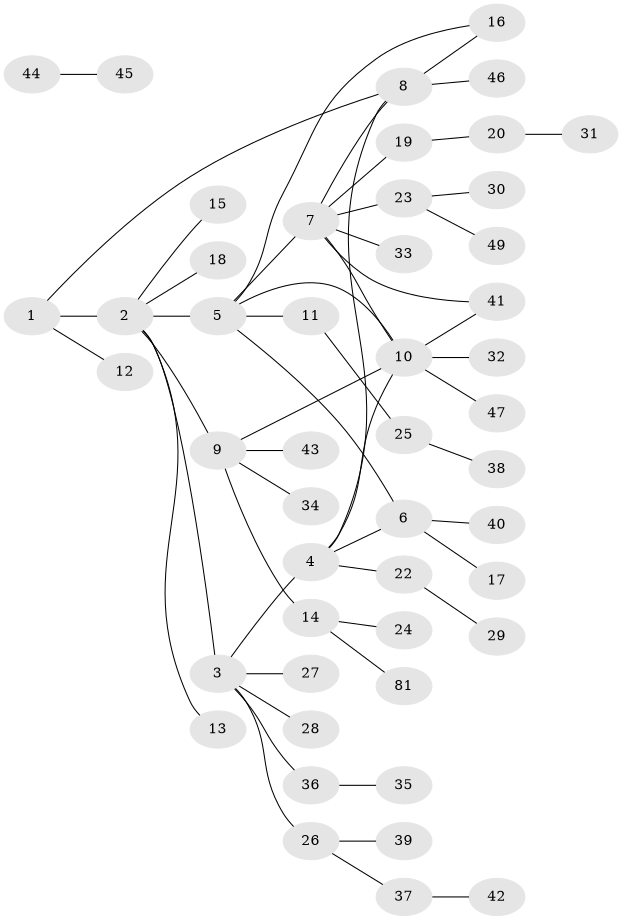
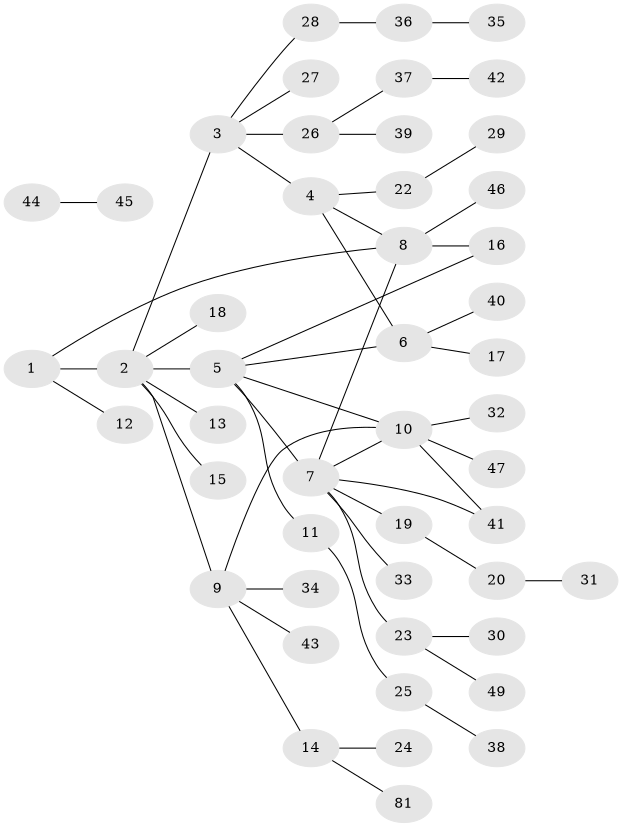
edge "10" -- "4": removed
edge "3" -- "36": now "28" -- "36"
